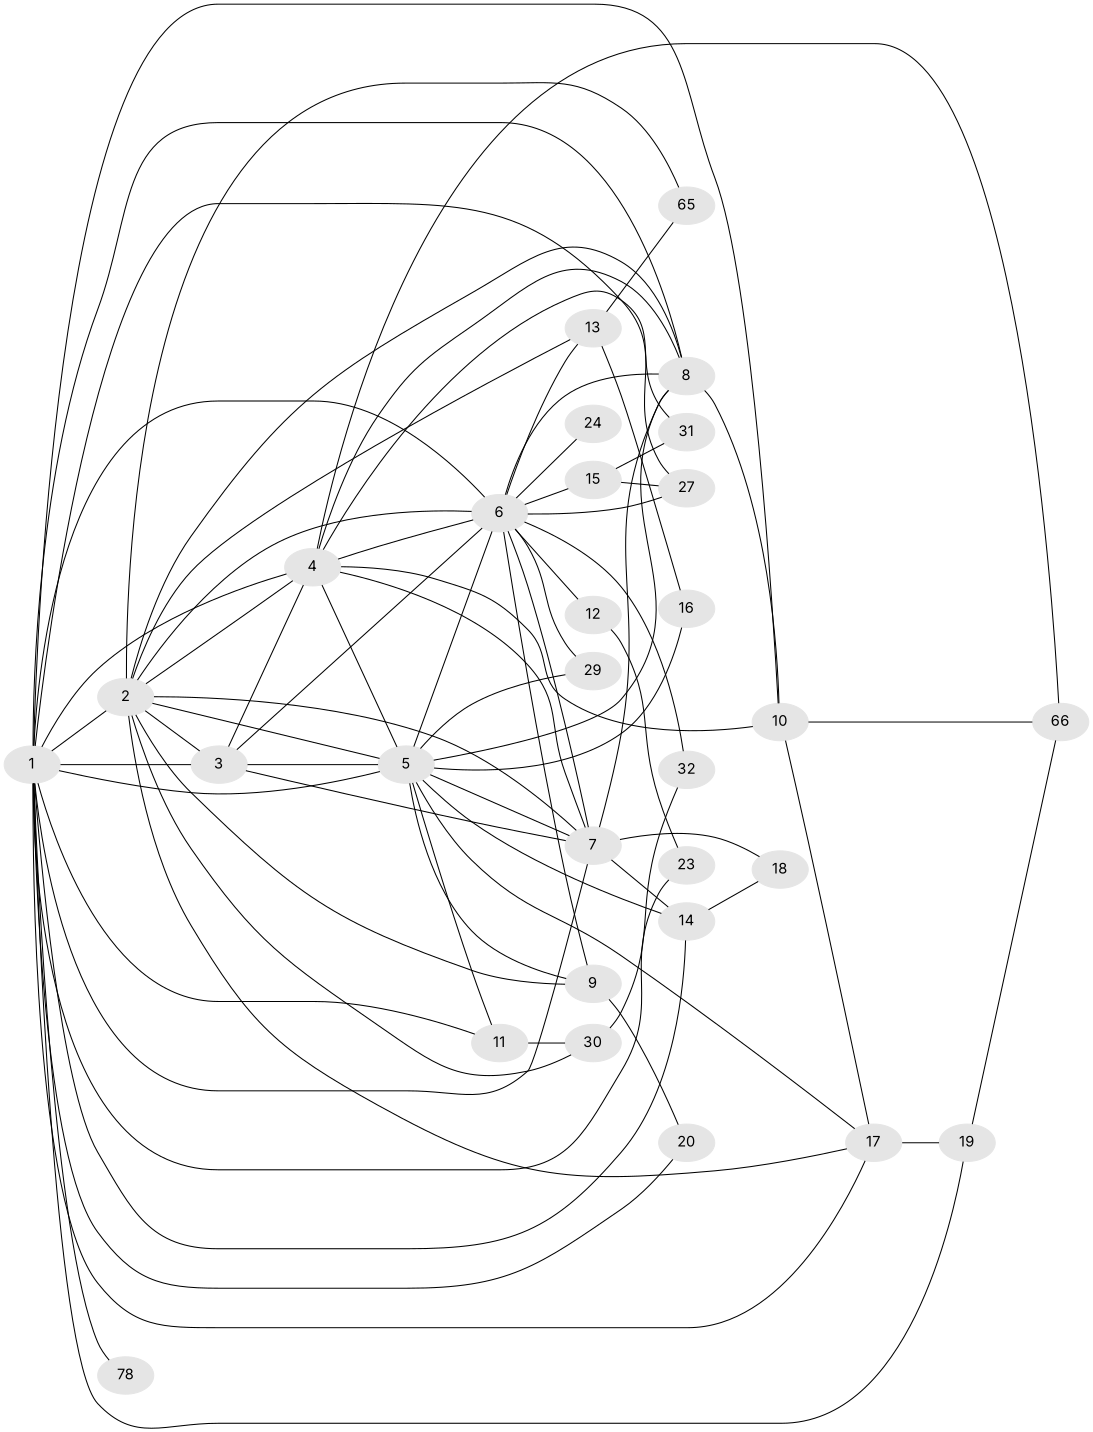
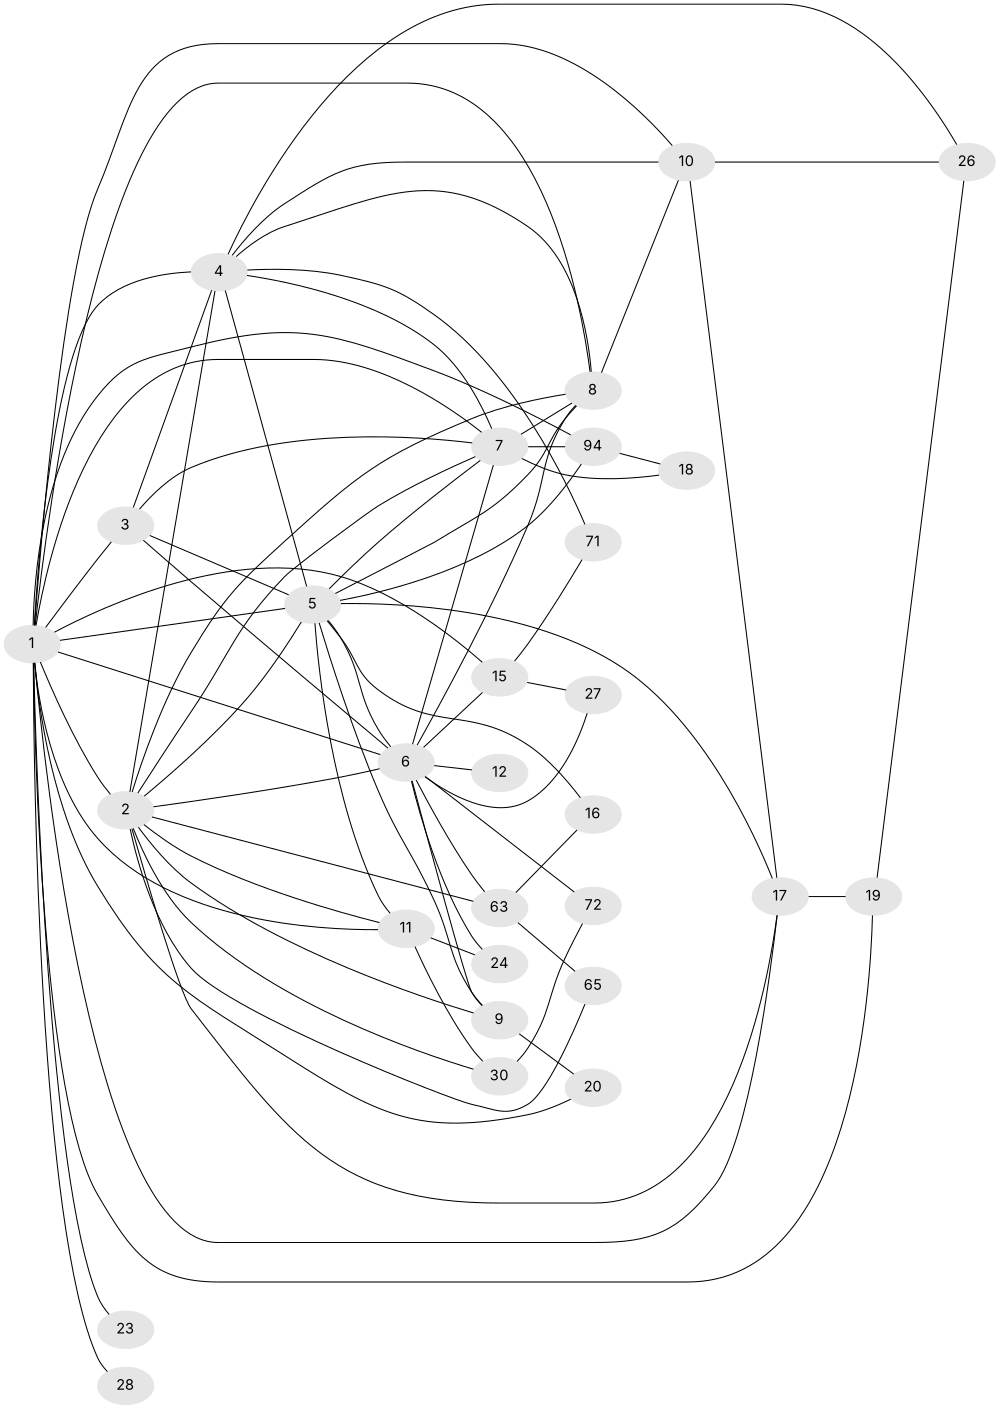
edge "27" -- "1": now "15" -- "1"
node "13": label "13" -> "63"
node "31": label "31" -> "71"
edge "6" -- "4": removed
node "29": removed
node "66": label "66" -> "26"
edge "2" -- "3": now "2" -- "11"
edge "12" -- "23": removed
node "32": label "32" -> "72"
node "14": label "14" -> "94"
edge "11" -- "24": added
node "78": label "78" -> "28"
